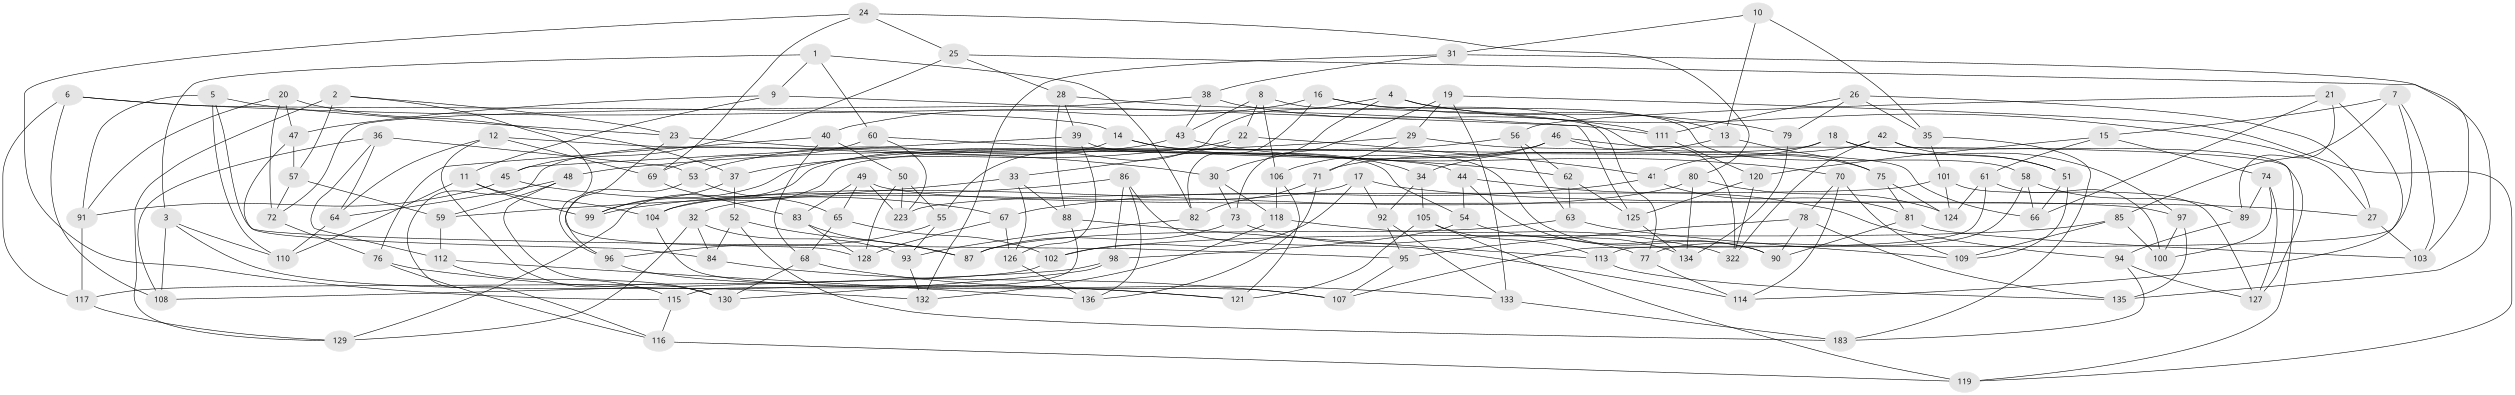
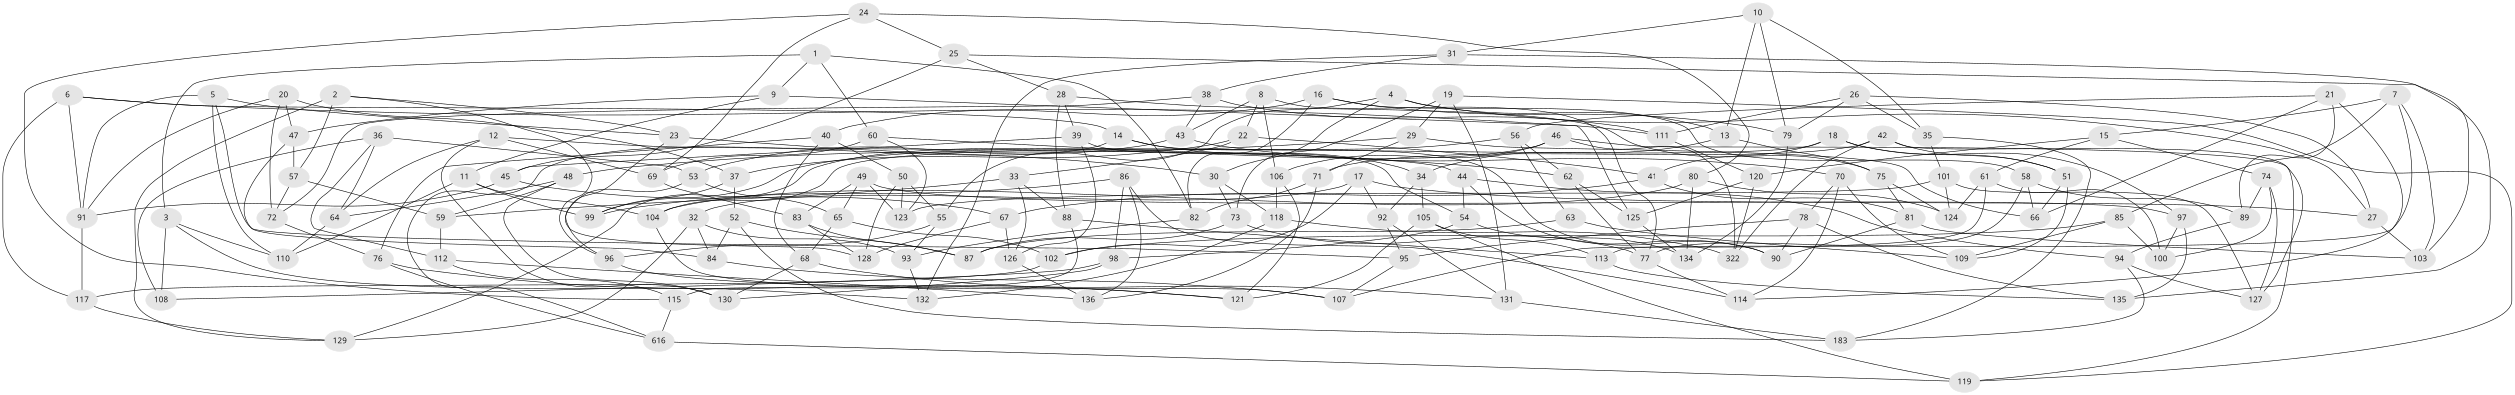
edge "10" -- "79": added
edge "62" -- "63": now "62" -- "77"
edge "6" -- "108": now "6" -- "91"
node "223": label "223" -> "123"
node "133": label "133" -> "131"
node "116": label "116" -> "616"
